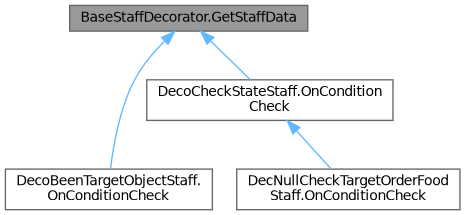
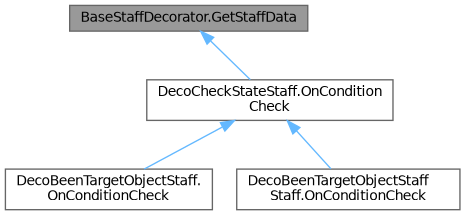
edge "DecoBeenTargetObjectStaff. OnConditionCheck" -> "BaseStaffDecorator.GetStaffData": now "DecoBeenTargetObjectStaff. OnConditionCheck" -> "DecoCheckStateStaff.OnCondition Check"
node "DecNullCheckTargetOrderFood Staff.OnConditionCheck": label "DecNullCheckTargetOrderFood Staff.OnConditionCheck" -> "DecoBeenTargetObjectStaff Staff.OnConditionCheck"
